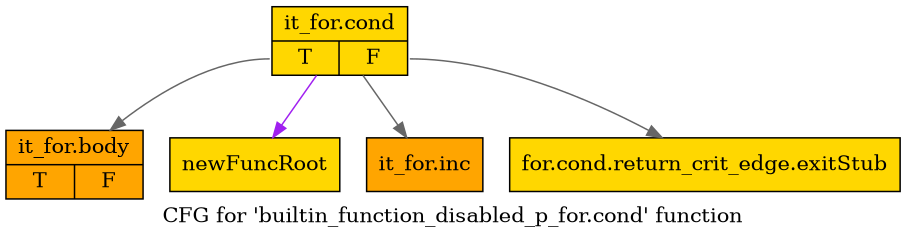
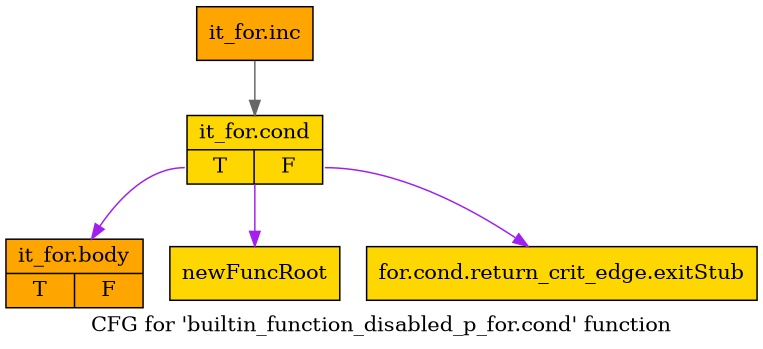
edge "it_for.cond" -> "it_for.body": color gray40 -> purple
edge "it_for.cond" -> "for.cond.return_crit_edge.exitStub": color gray40 -> purple
edge "it_for.cond" -> "it_for.inc": reversed
